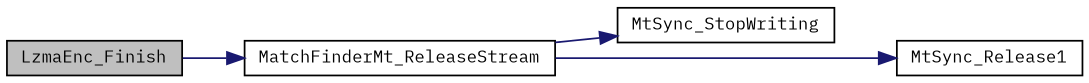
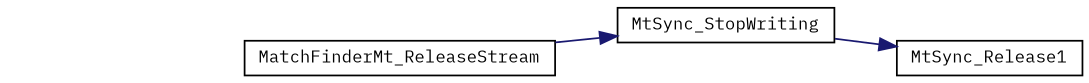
node "LzmaEnc_Finish": removed
edge "MatchFinderMt_ReleaseStream" -> "MtSync_Release1": now "MtSync_StopWriting" -> "MtSync_Release1"
